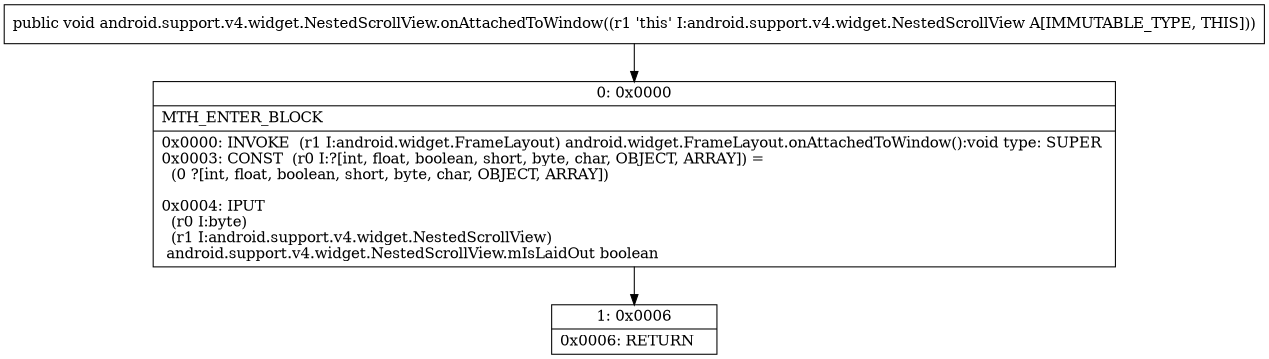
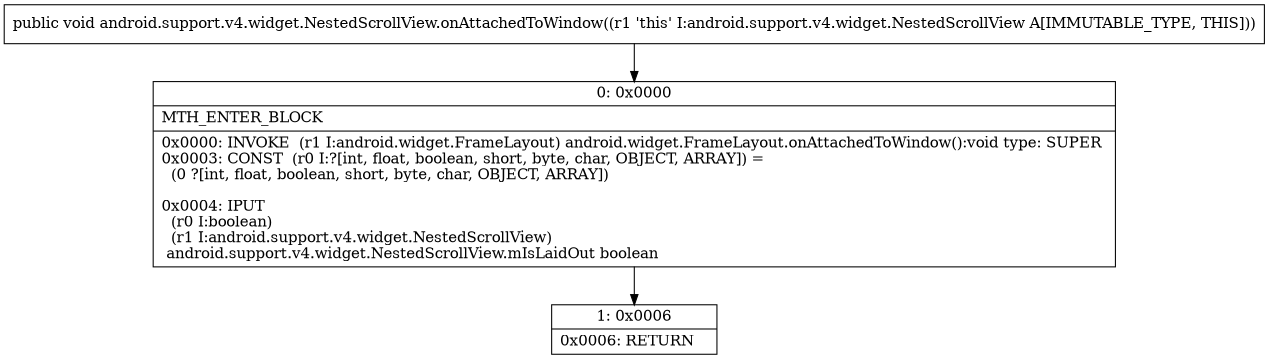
node "0: 0x0000": text "(r0 I:byte)" -> "(r0 I:boolean)"
